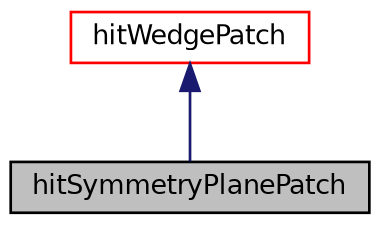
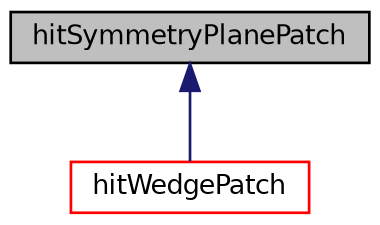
edge "hitSymmetryPlanePatch" -> "hitWedgePatch": reversed
